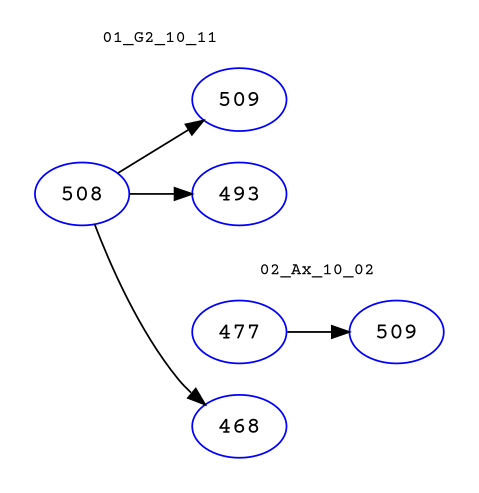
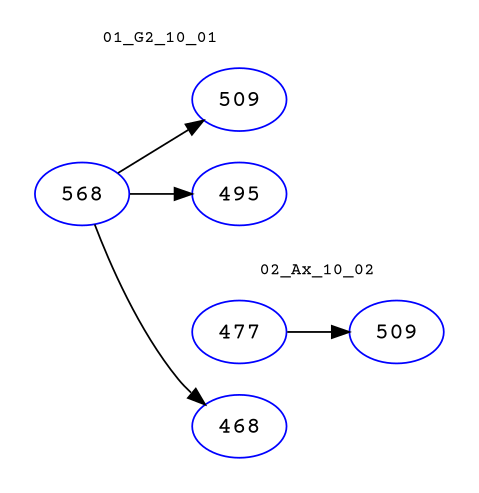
cluster "01_G2_10_11": label "01_G2_10_11" -> "01_G2_10_01"
node "508": label "508" -> "568"
node "493": label "493" -> "495"
